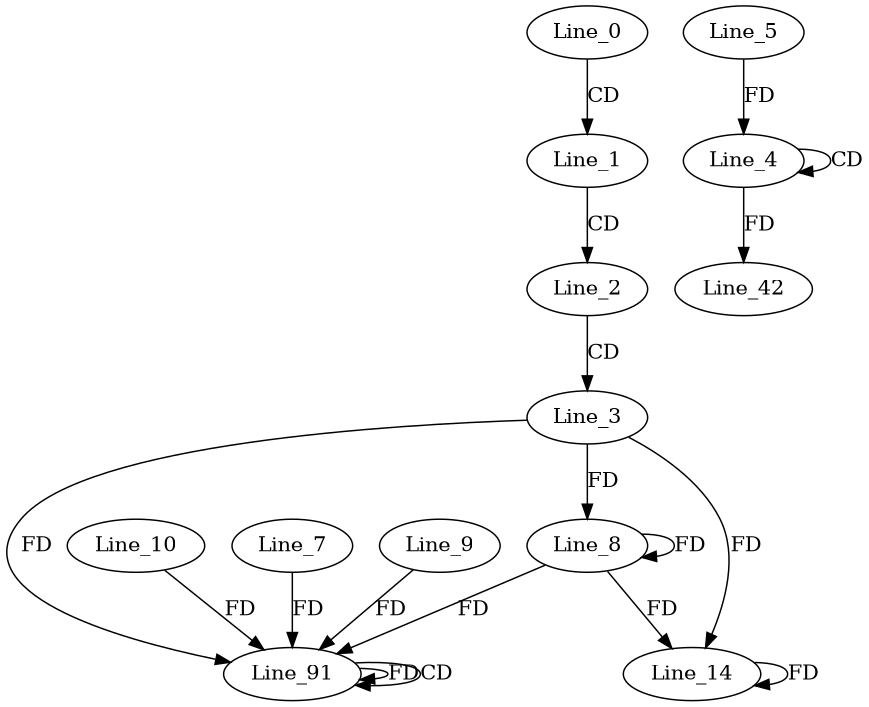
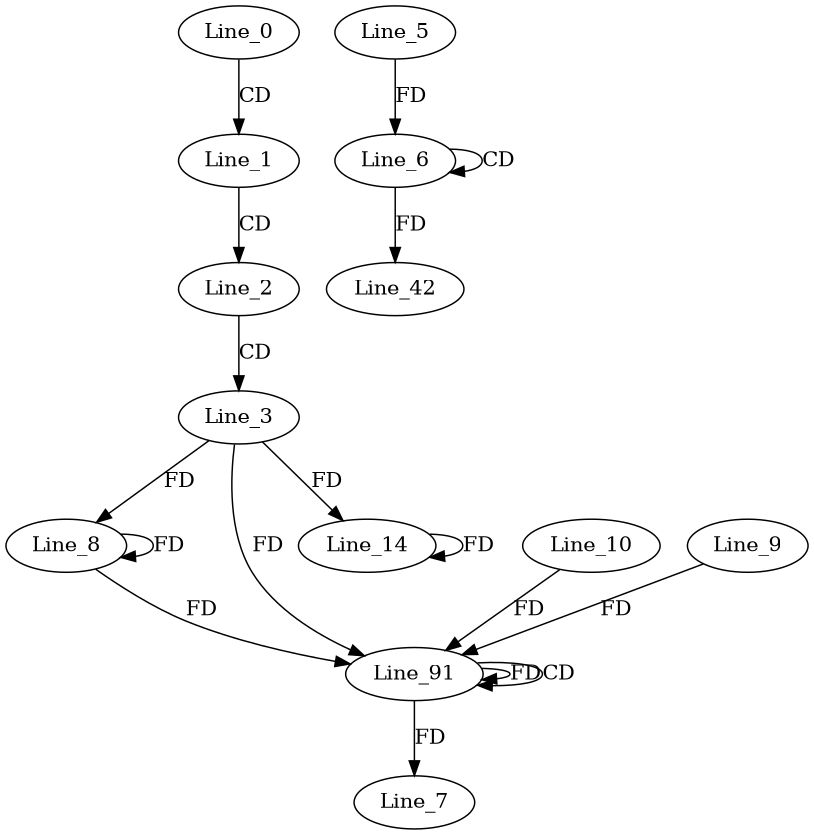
node "Line_4": label "Line_4" -> "Line_6"
edge "Line_7" -> "Line_91": reversed
edge "Line_8" -> "Line_14": removed, label "FD"
